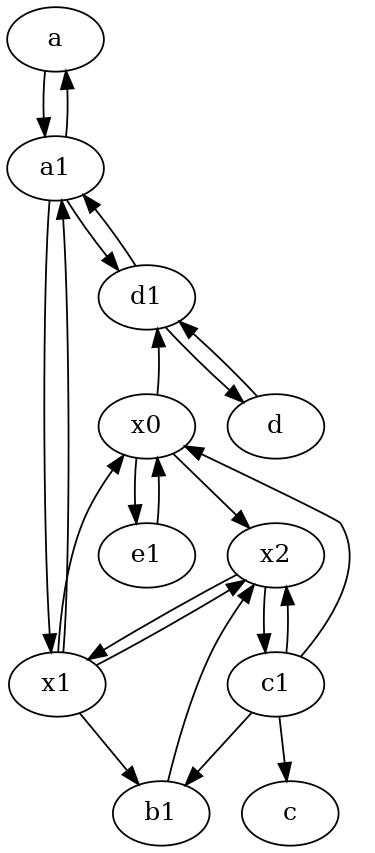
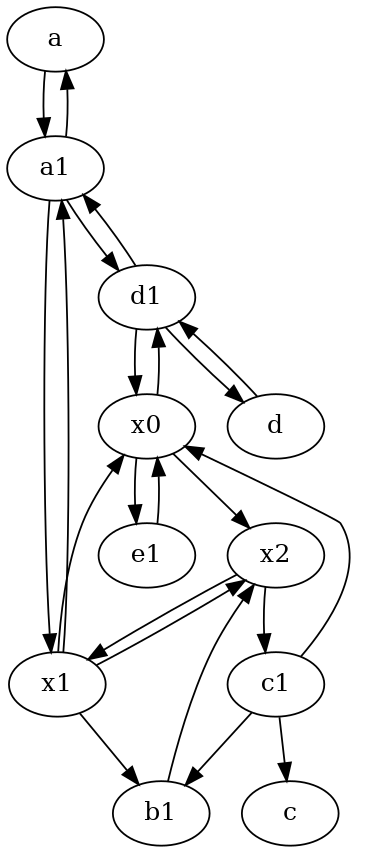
edge "d1" -> "x0": added
edge "c1" -> "x2": removed
